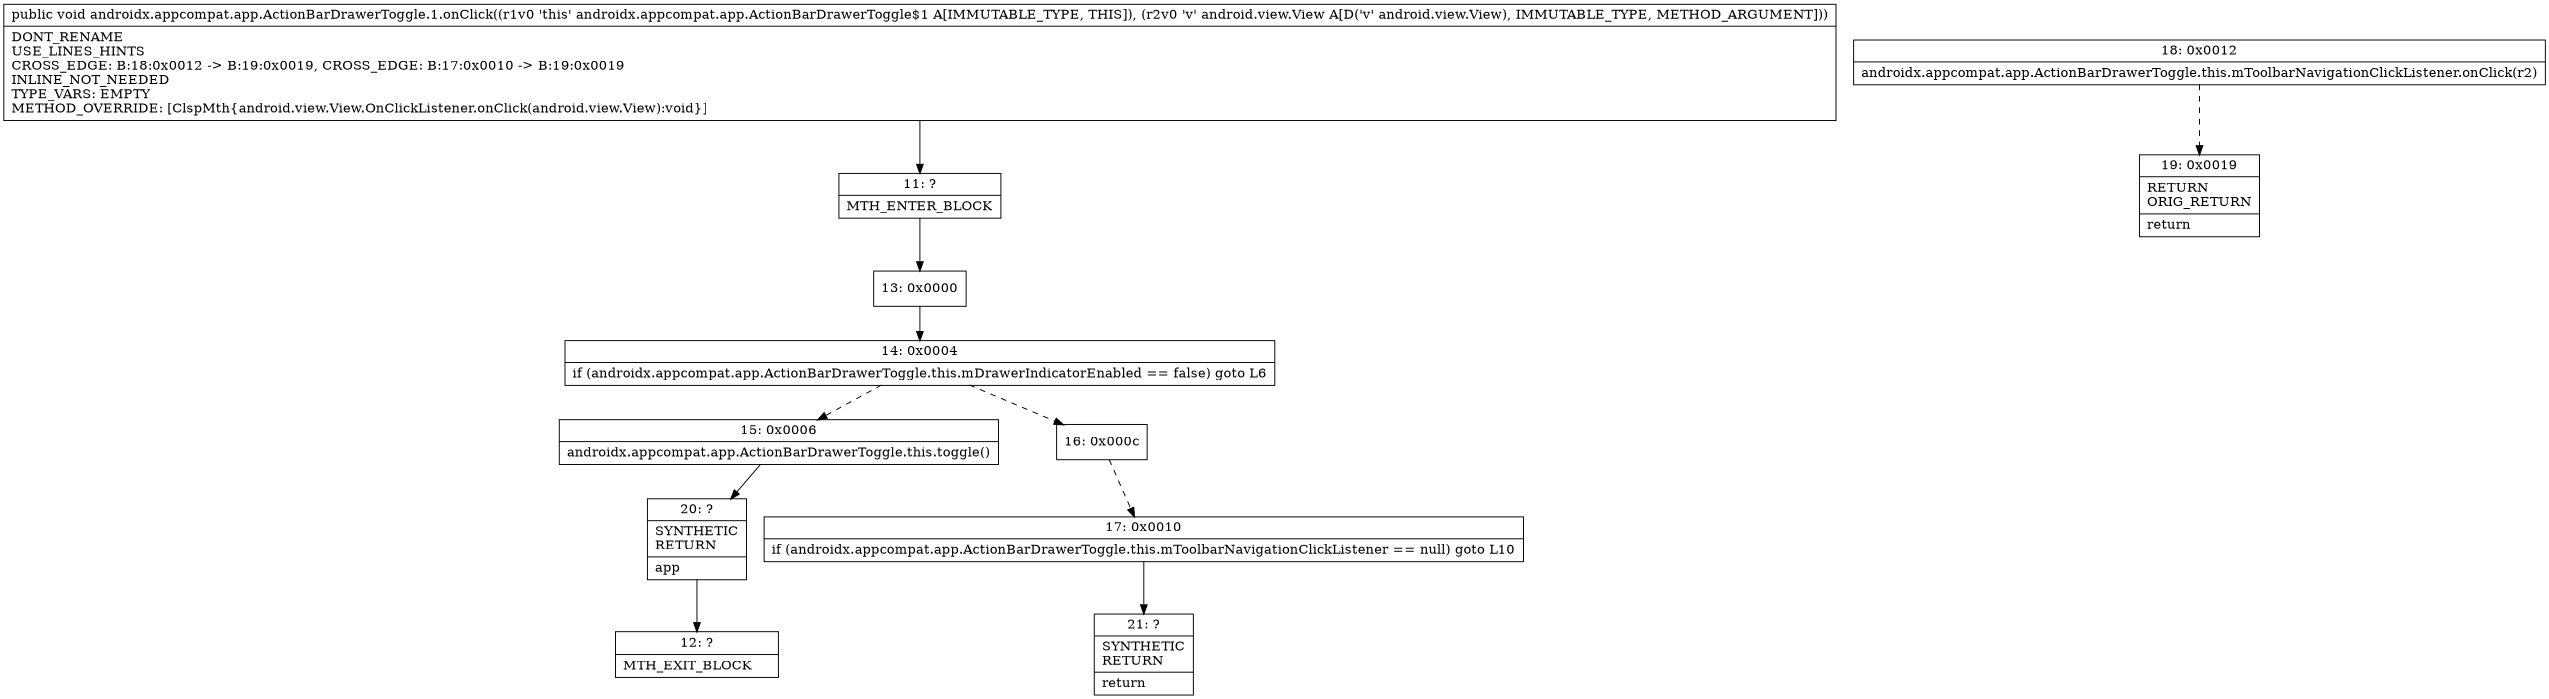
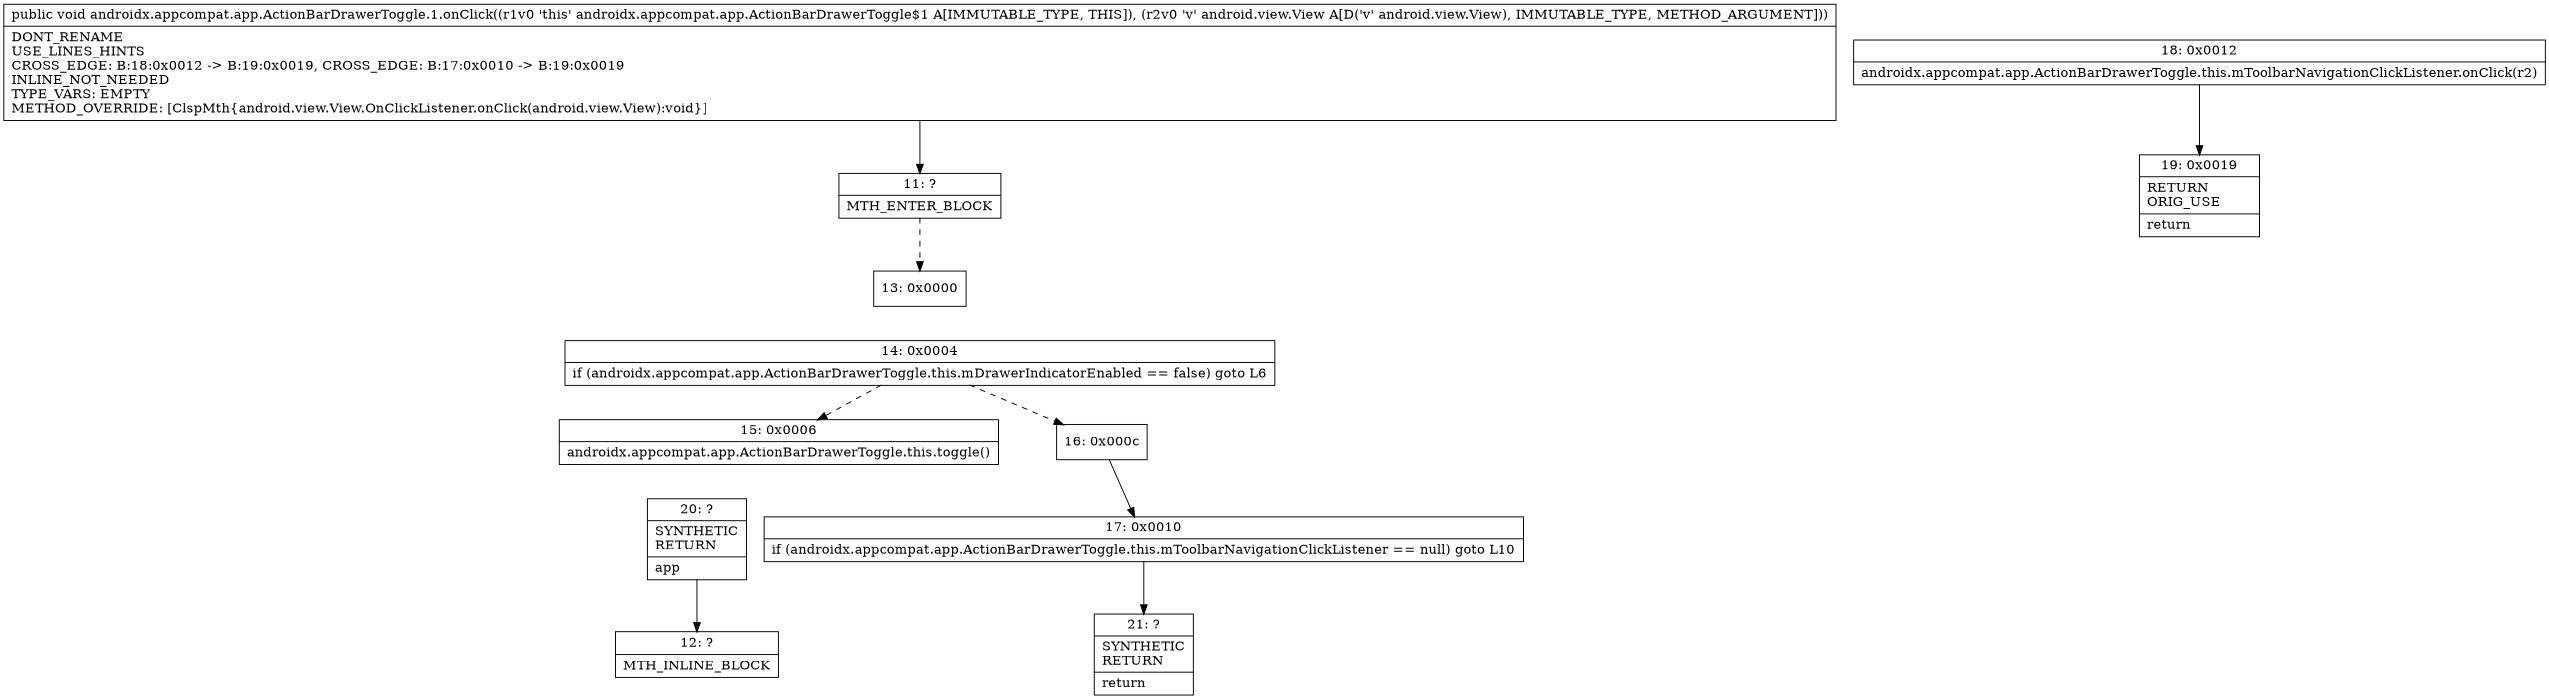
edge "18: 0x0012" -> "19: 0x0019": style dashed -> solid
node "19: 0x0019": text "ORIG_RETURN" -> "ORIG_USE"
edge "11: ?" -> "13: 0x0000": style solid -> dashed
edge "13: 0x0000" -> "14: 0x0004": removed
edge "15: 0x0006" -> "20: ?": removed
edge "16: 0x000c" -> "17: 0x0010": style dashed -> solid
node "12: ?": text "MTH_EXIT_BLOCK" -> "MTH_INLINE_BLOCK"
